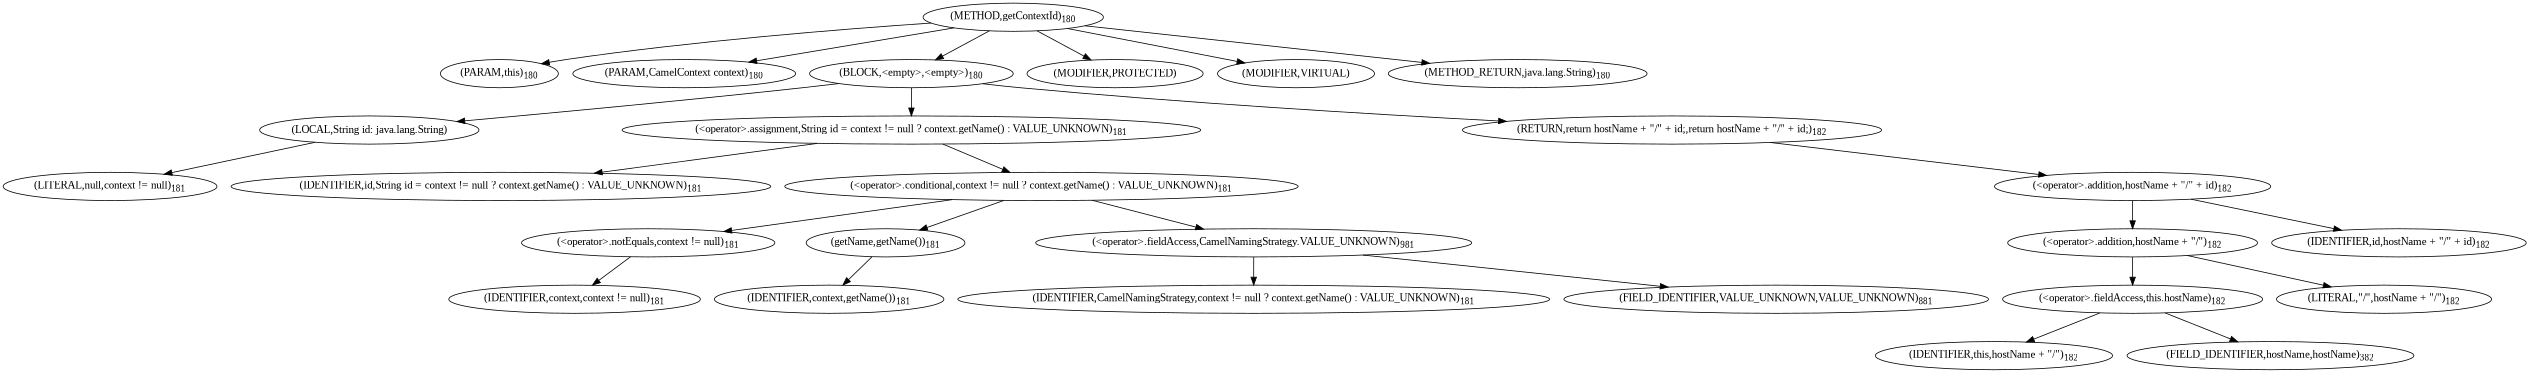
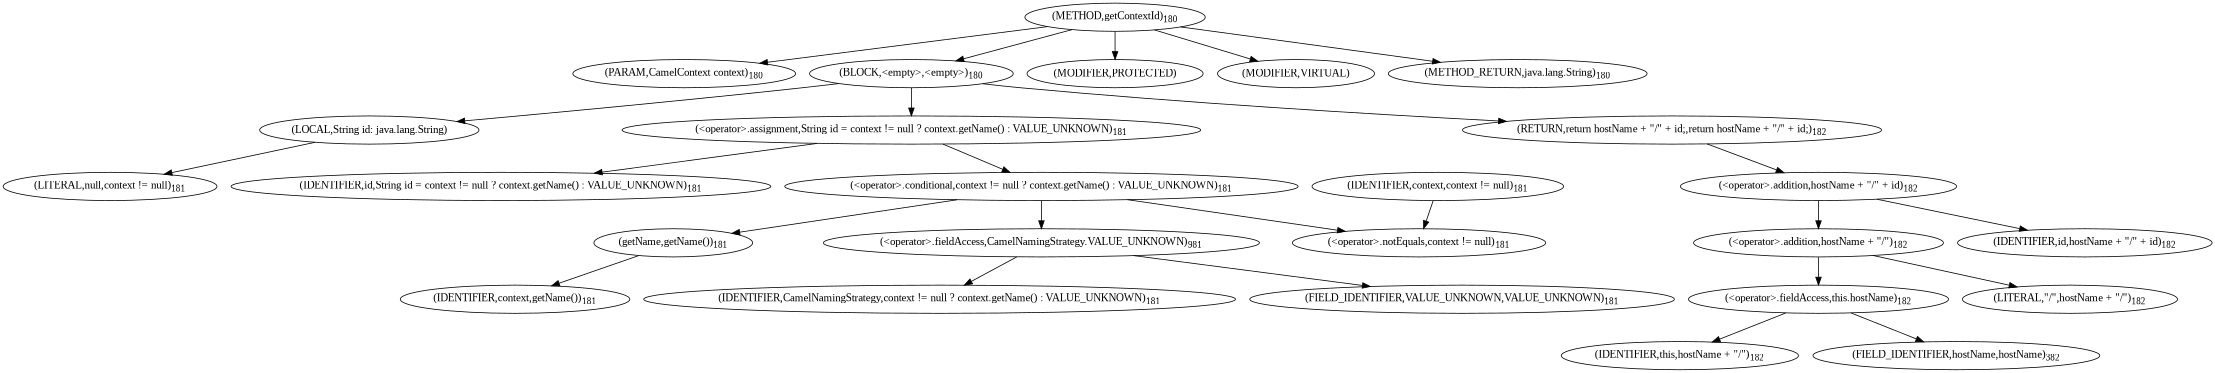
node "(PARAM,this)": removed
edge "(<operator>.notEquals,context != null)" -> "(IDENTIFIER,context,context != null)": reversed
node "(FIELD_IDENTIFIER,VALUE_UNKNOWN,VALUE_UNKNOWN)": text "881" -> "181"
